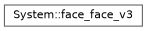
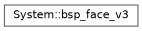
node "System::face_face_v3": label "System::face_face_v3" -> "System::bsp_face_v3"
